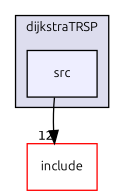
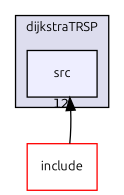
edge "src" -> "include": reversed
